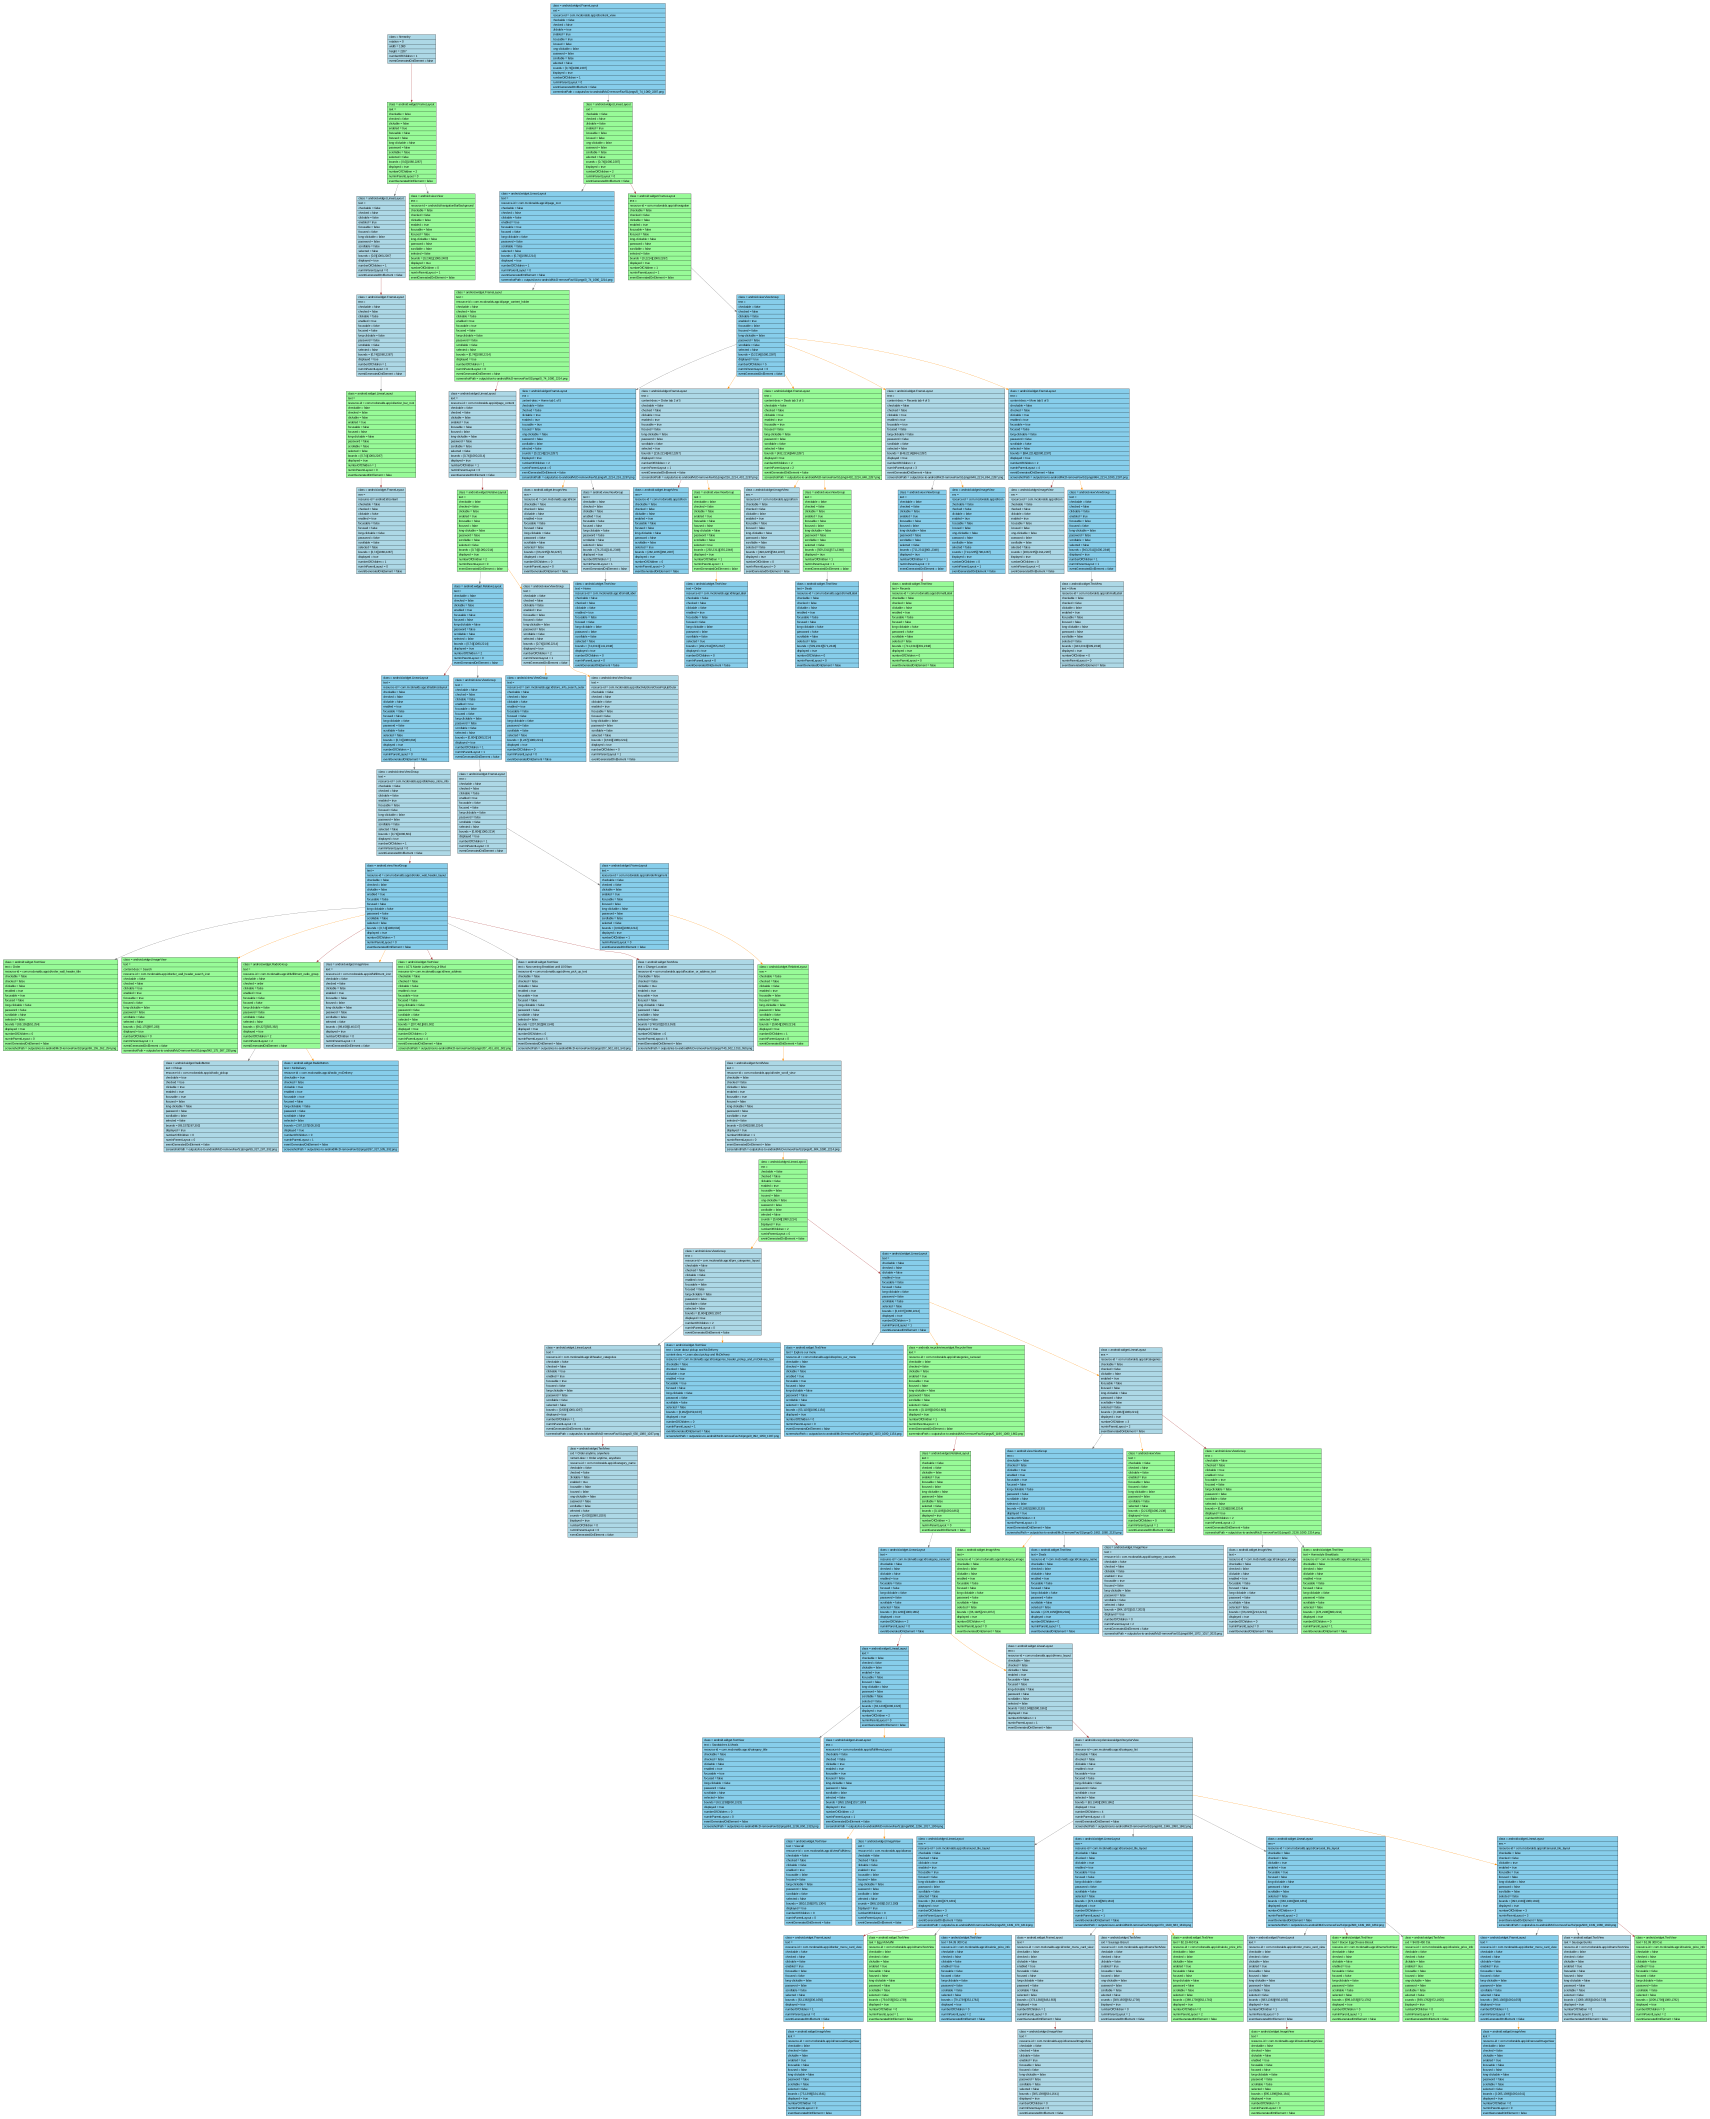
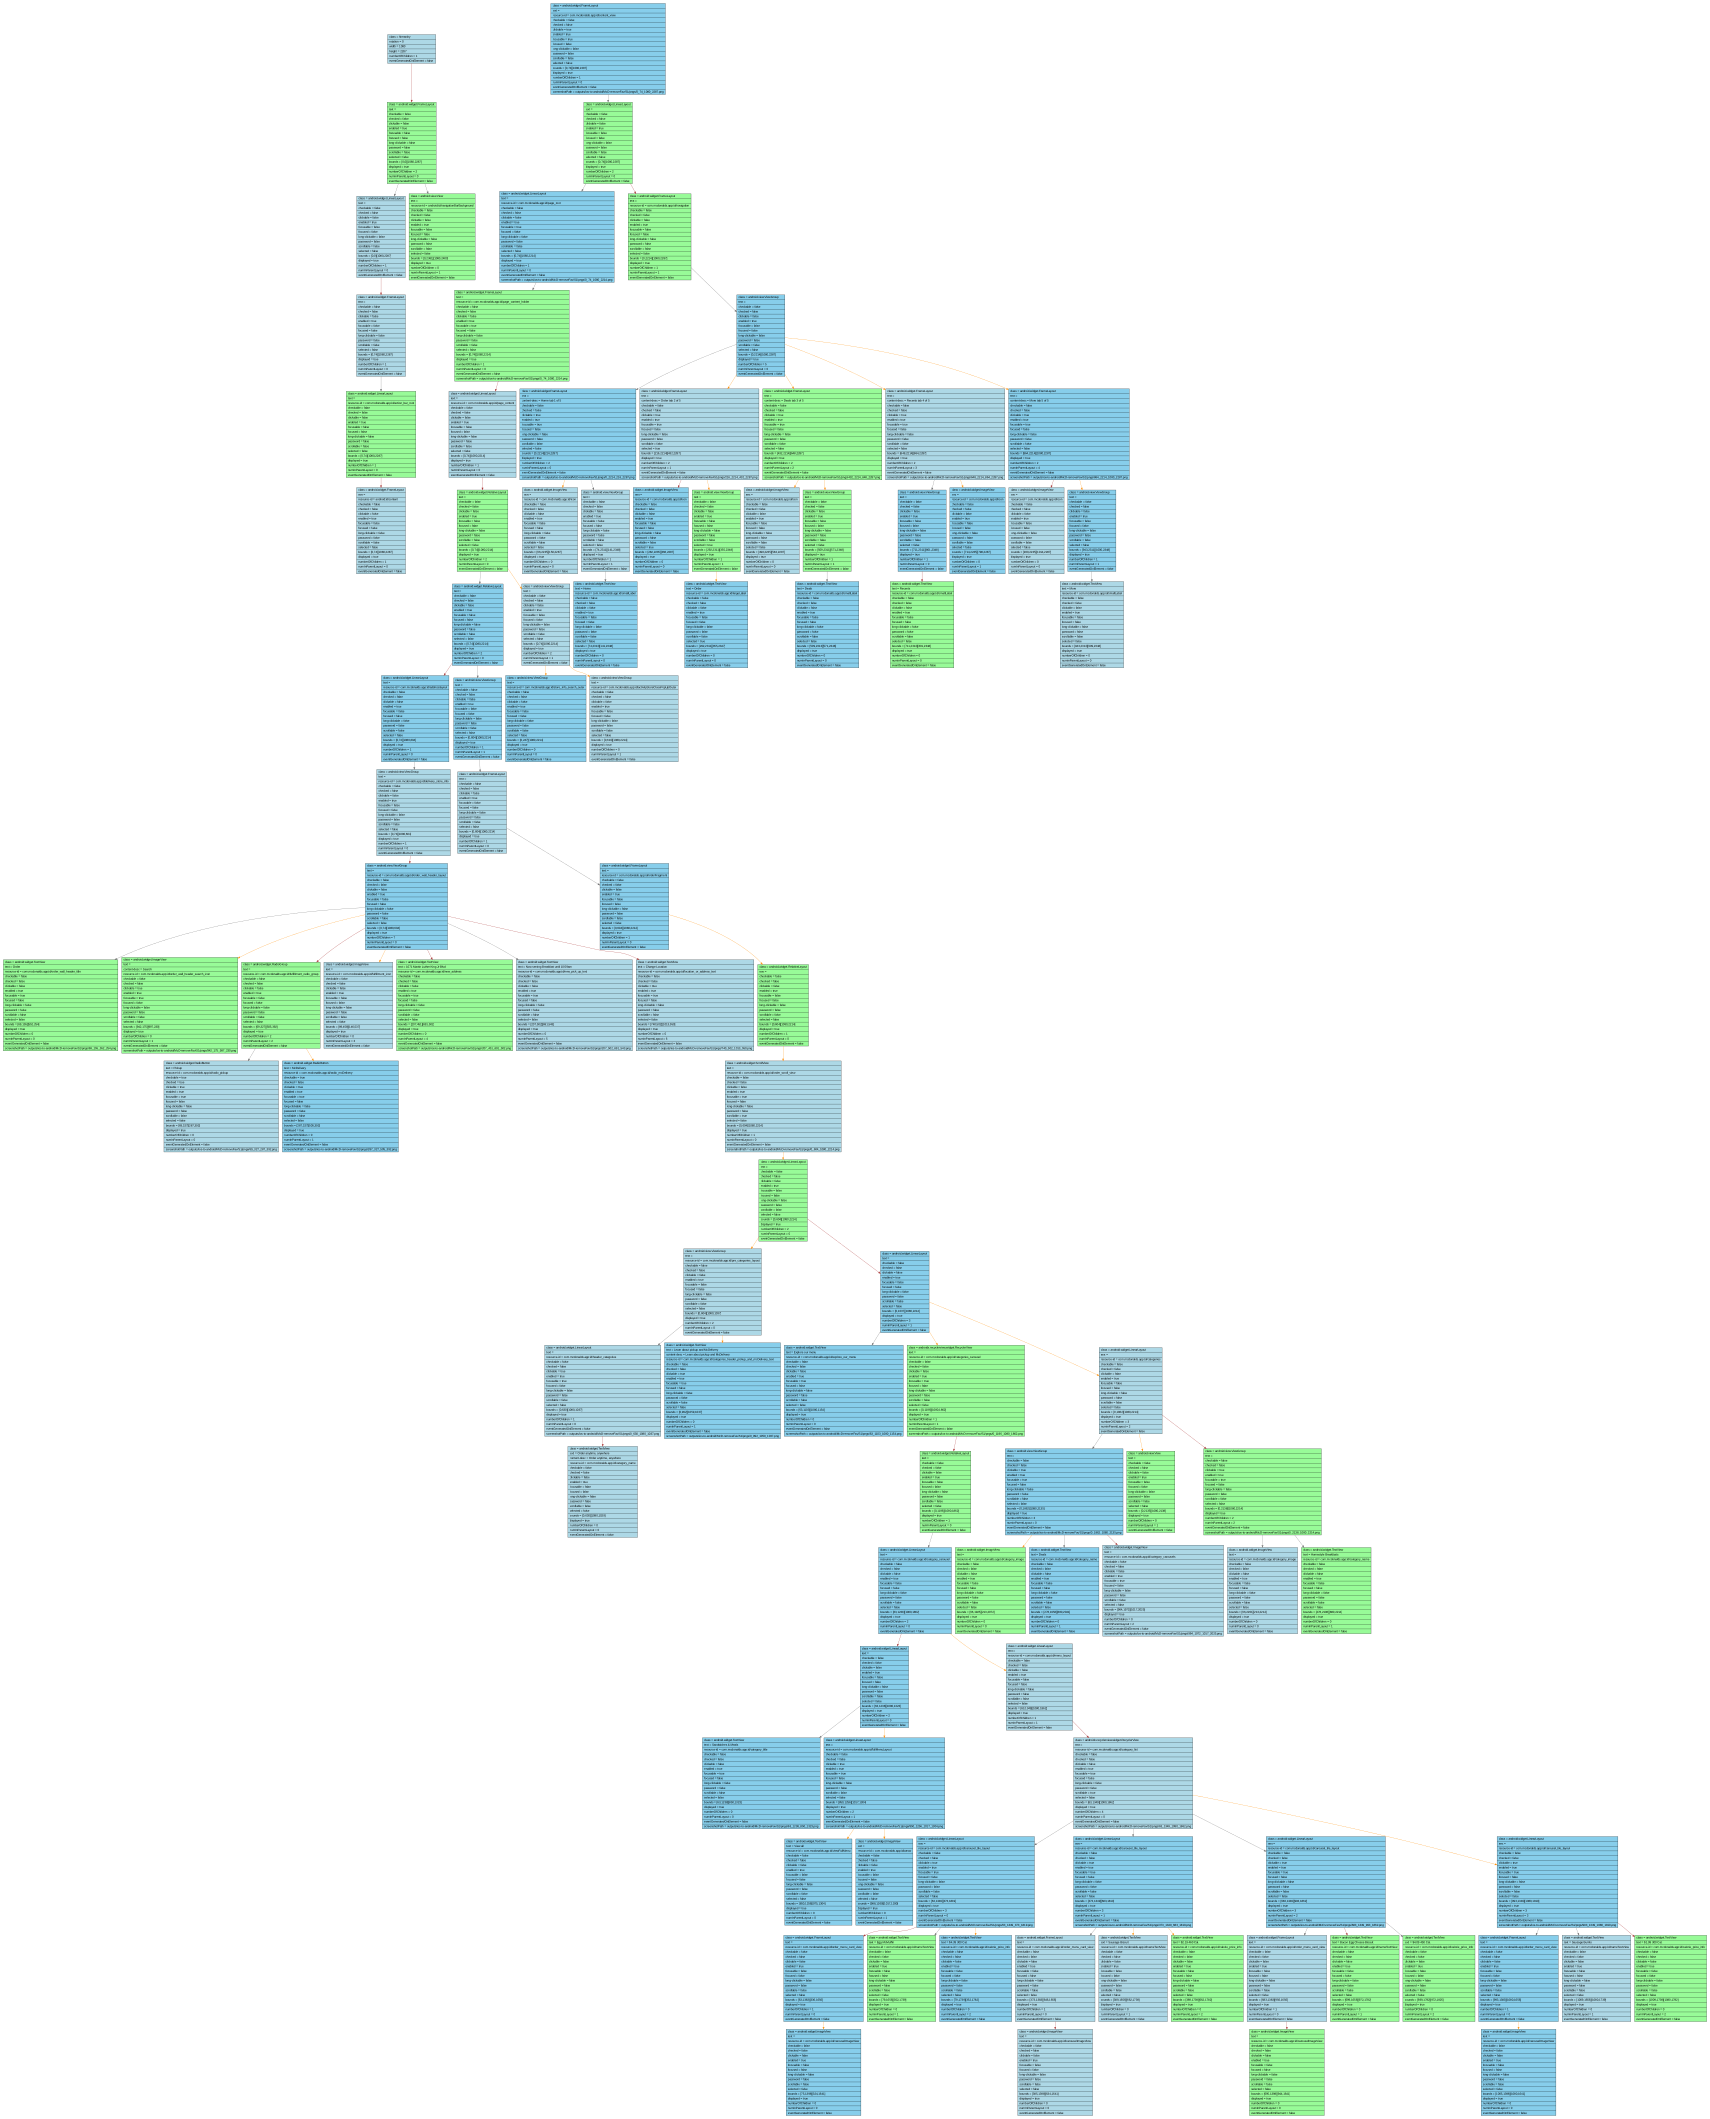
node "class = android.widget.RadioGroup": text "checked = order" -> "checked = false"
